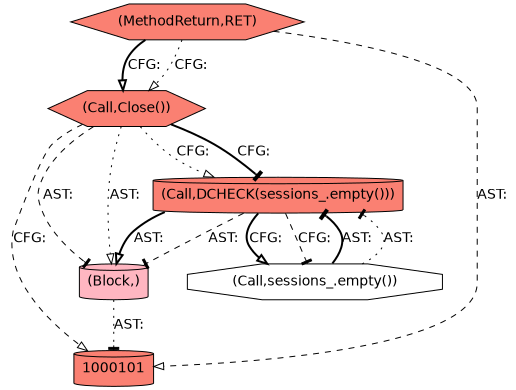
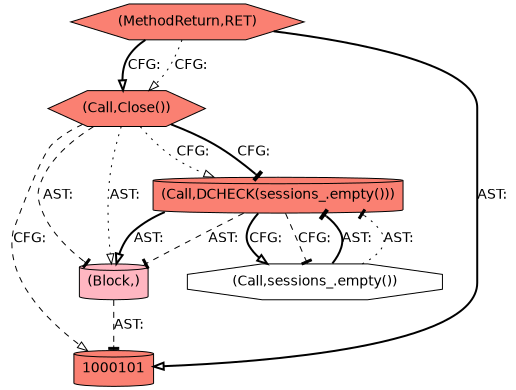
edge "(MethodReturn,RET)" -> "1000101": style dashed -> bold
edge "(Block,)" -> "1000101": style dotted -> dashed
